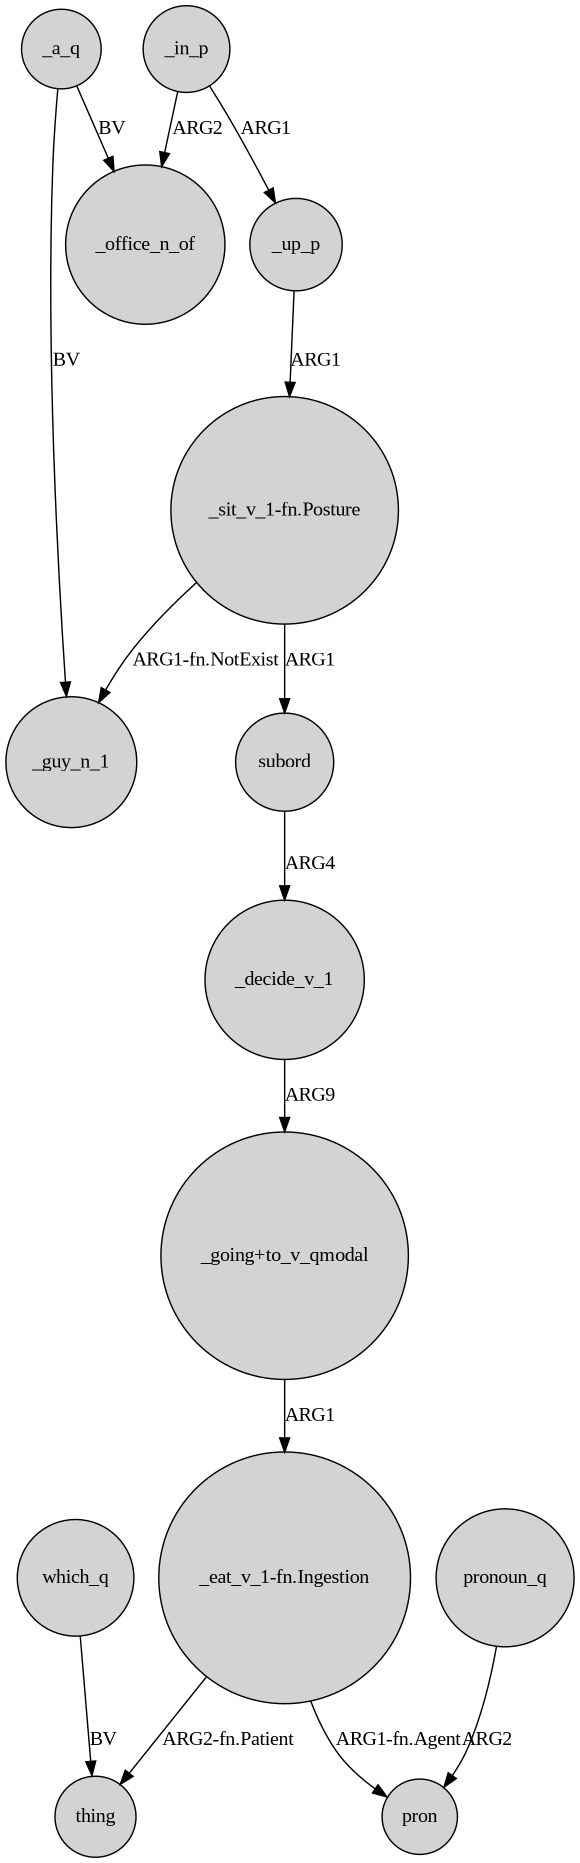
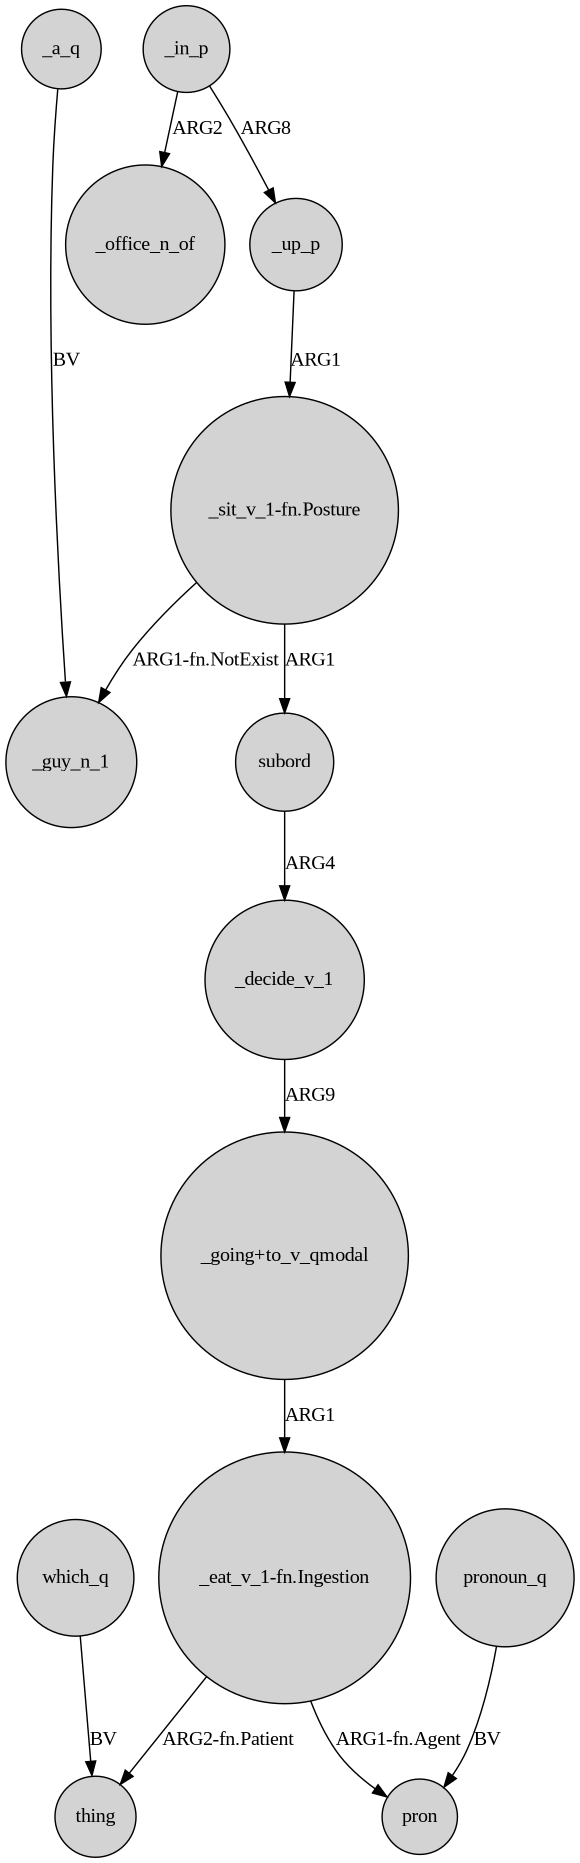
edge "_a_q" -> "_office_n_of": removed, label "BV"
edge "_in_p" -> "_up_p": label "ARG1" -> "ARG8"
edge "pronoun_q" -> "pron": label "ARG2" -> "BV"
